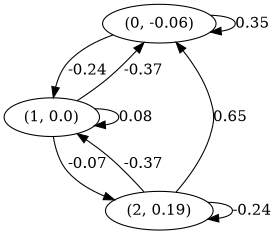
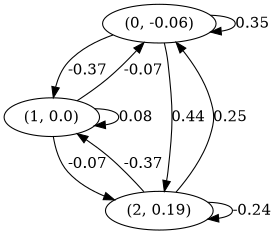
edge "(0, -0.06)" -> "(1, 0.0)": label "-0.24" -> "-0.37"
edge "(1, 0.0)" -> "(0, -0.06)": label "-0.37" -> "-0.07"
edge "(0, -0.06)" -> "(2, 0.19)": added, label "0.44"
edge "(2, 0.19)" -> "(0, -0.06)": label "0.65" -> "0.25"
